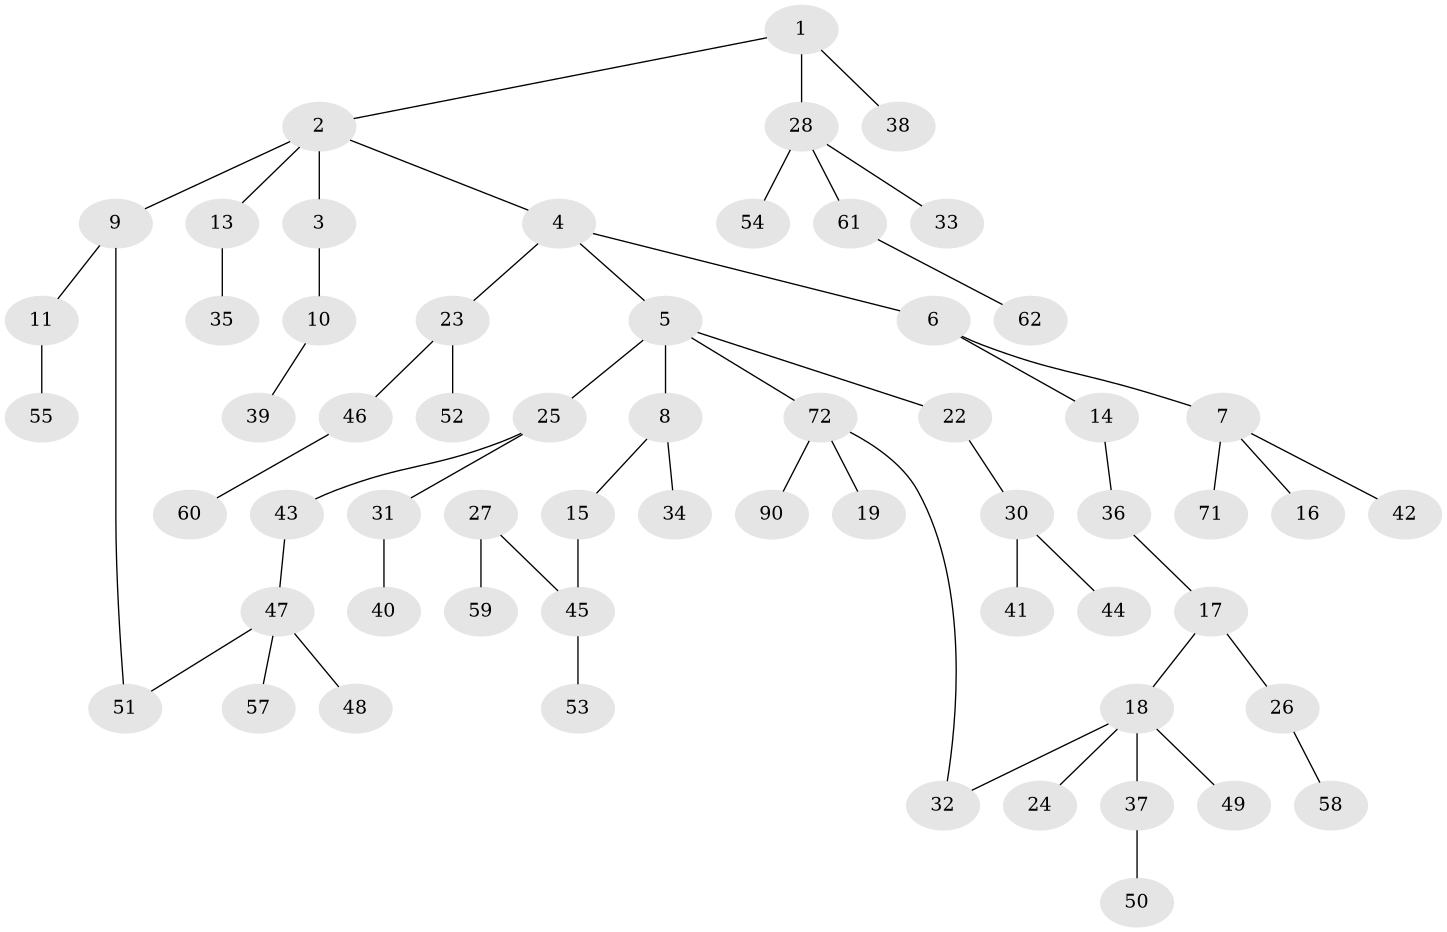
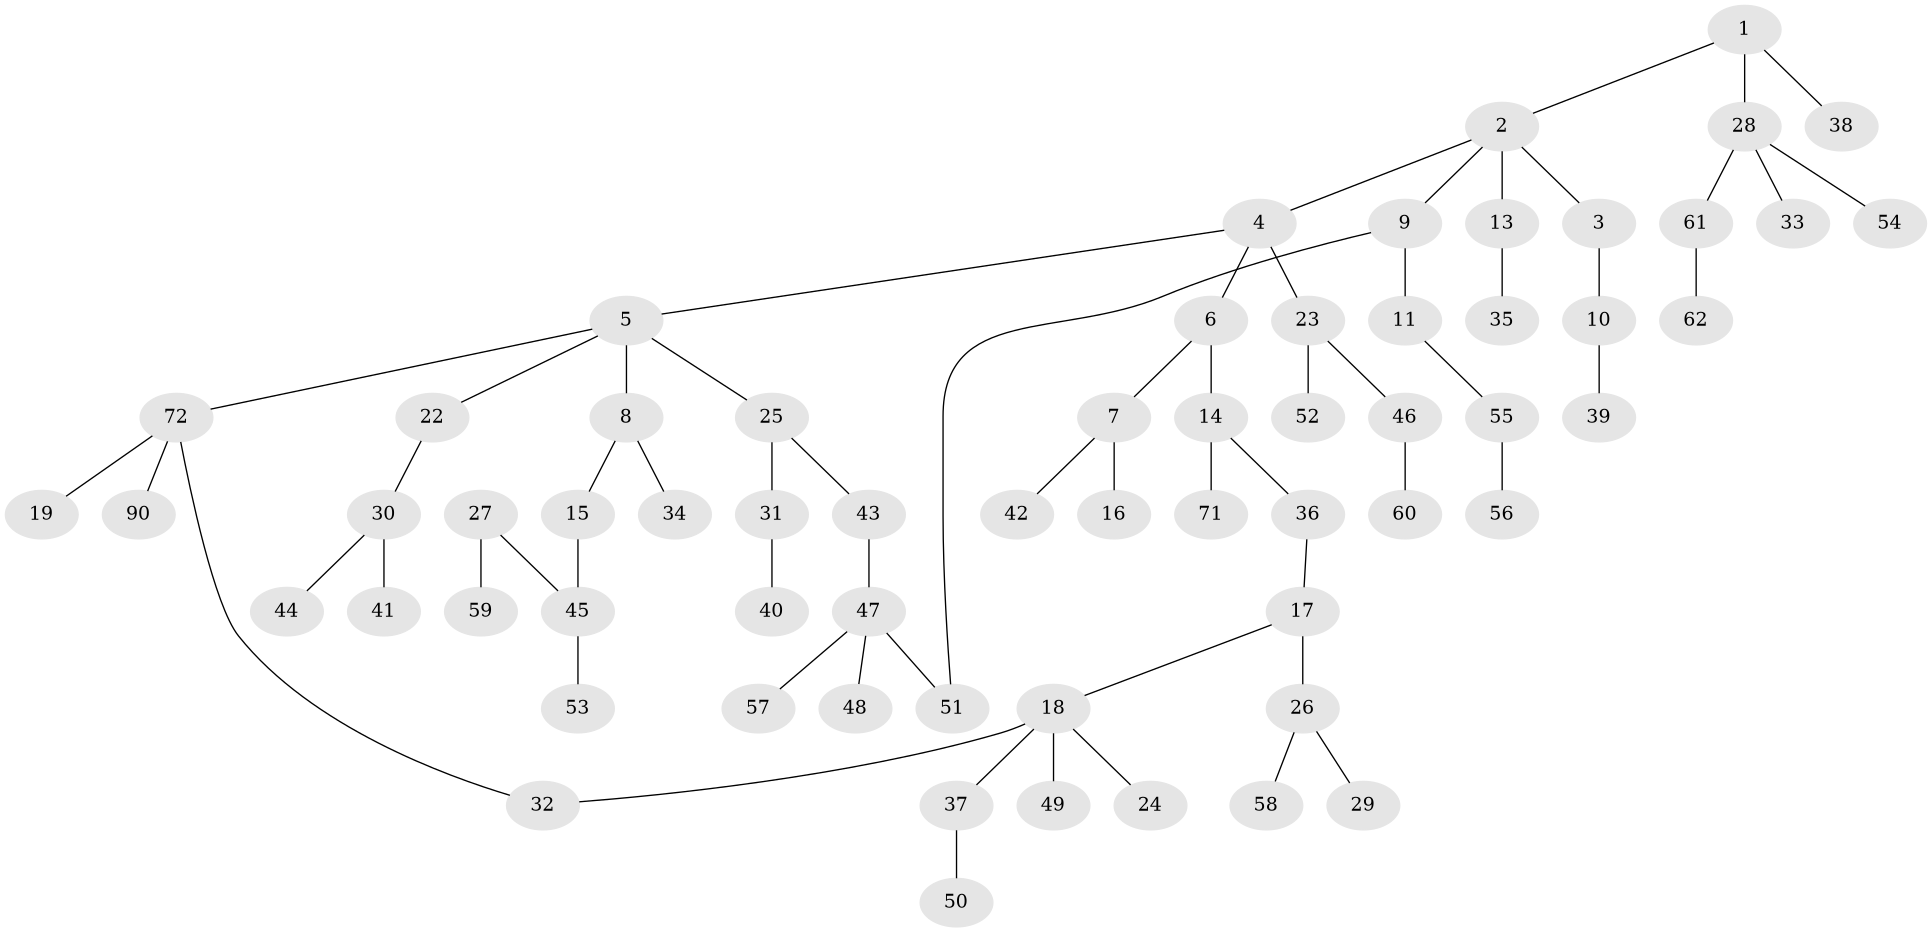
edge "7" -- "71": now "14" -- "71"
node "56": added
node "29": added
